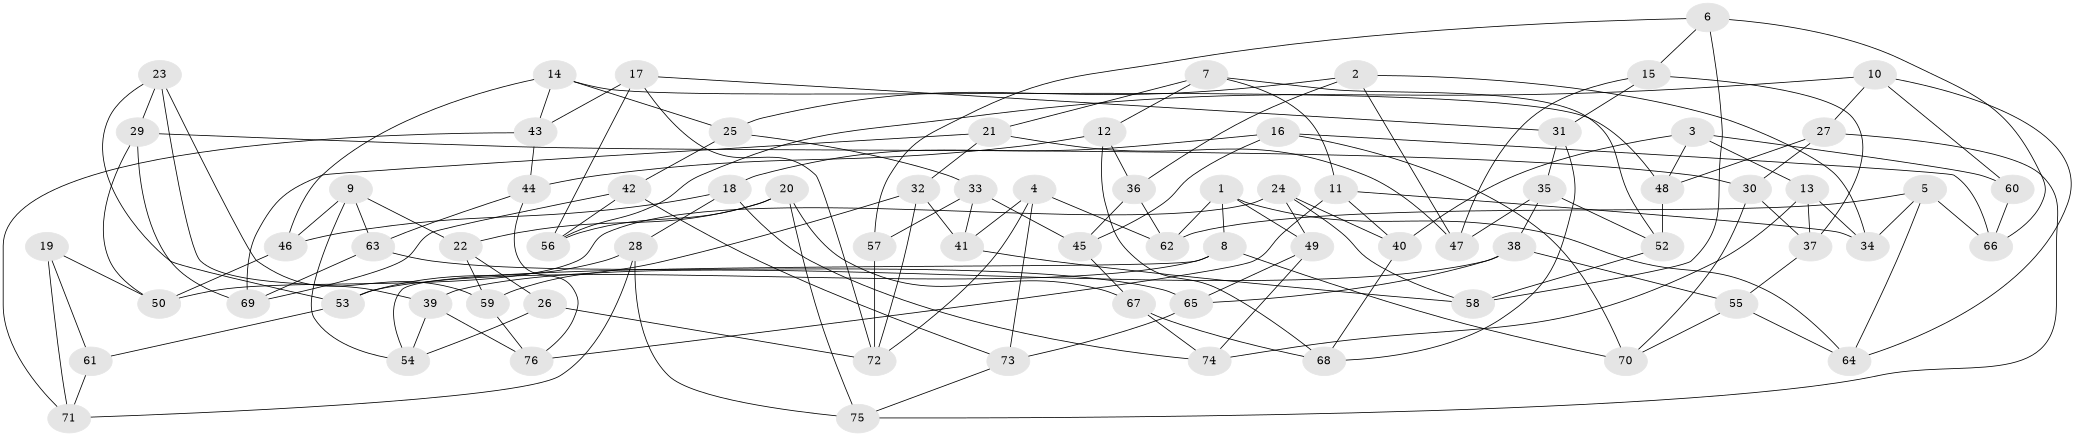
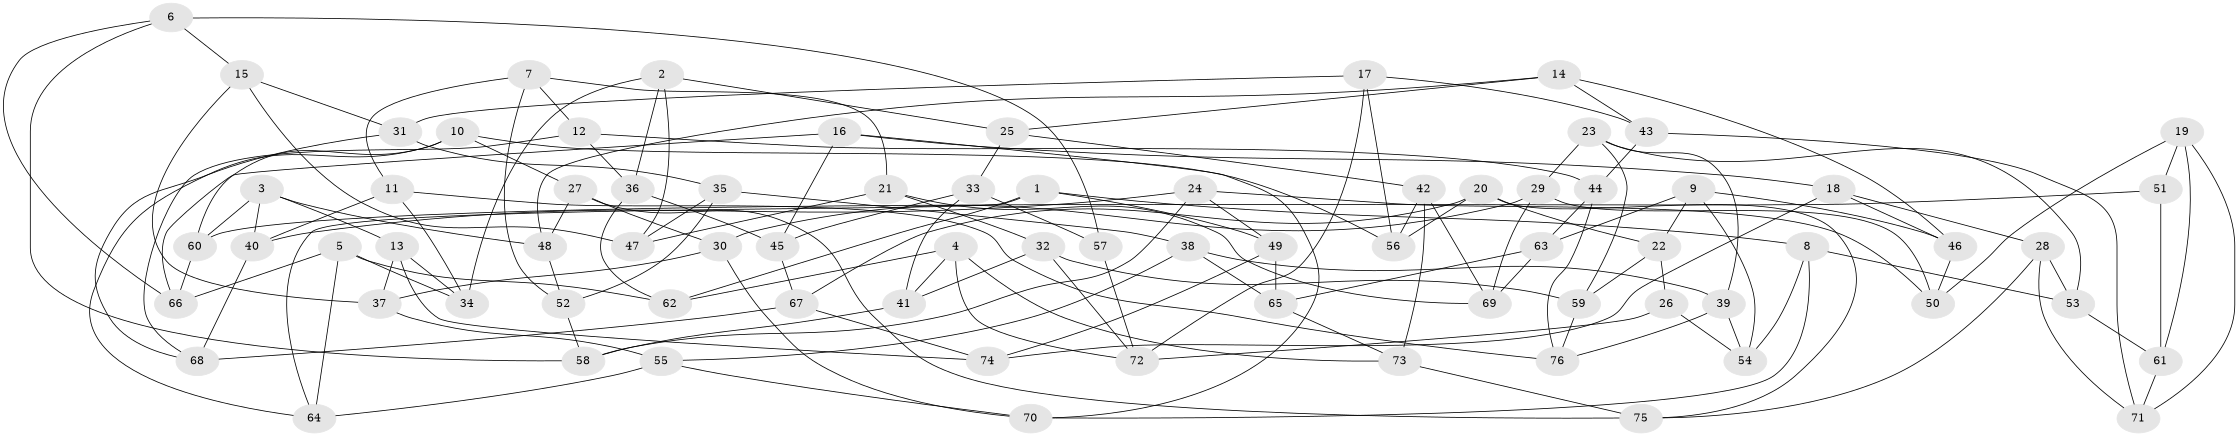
node "51": added
